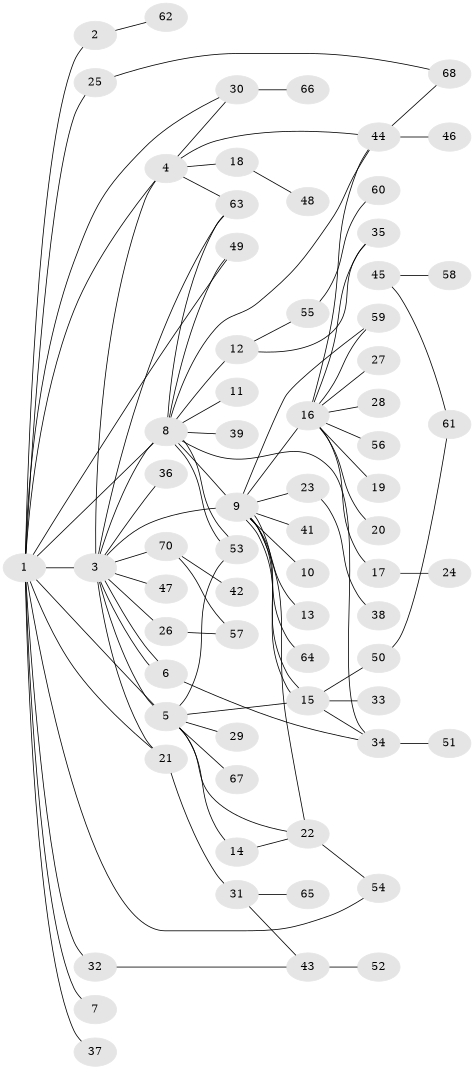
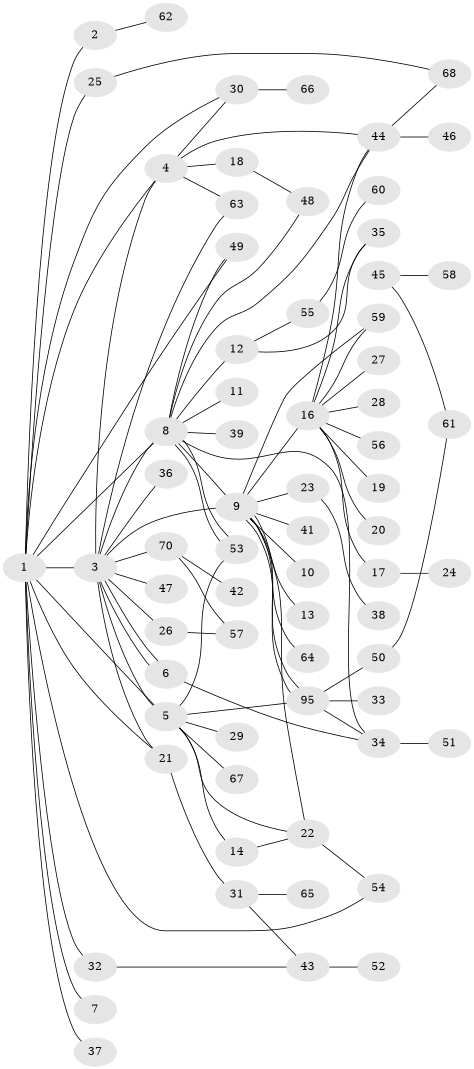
edge "63" -- "8": now "48" -- "8"
node "15": label "15" -> "95"
